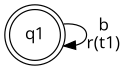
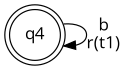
node "q1": label "q1" -> "q4"
